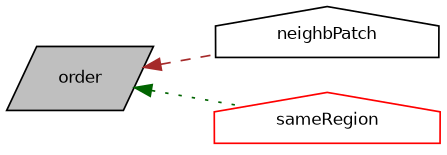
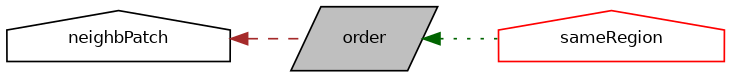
edge "neighbPatch" -> "order": reversed
